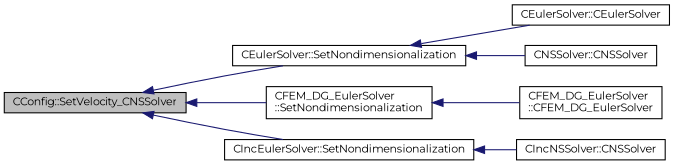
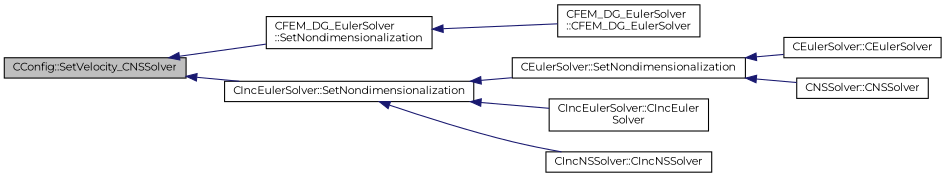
edge "CEulerSolver::SetNondimensionalization" -> "CConfig::SetVelocity_CNSSolver": now "CEulerSolver::SetNondimensionalization" -> "CIncEulerSolver::SetNondimensionalization"
node "CIncEulerSolver::CIncEuler Solver": added
node "CIncNSSolver::CNSSolver": label "CIncNSSolver::CNSSolver" -> "CIncNSSolver::CIncNSSolver"
